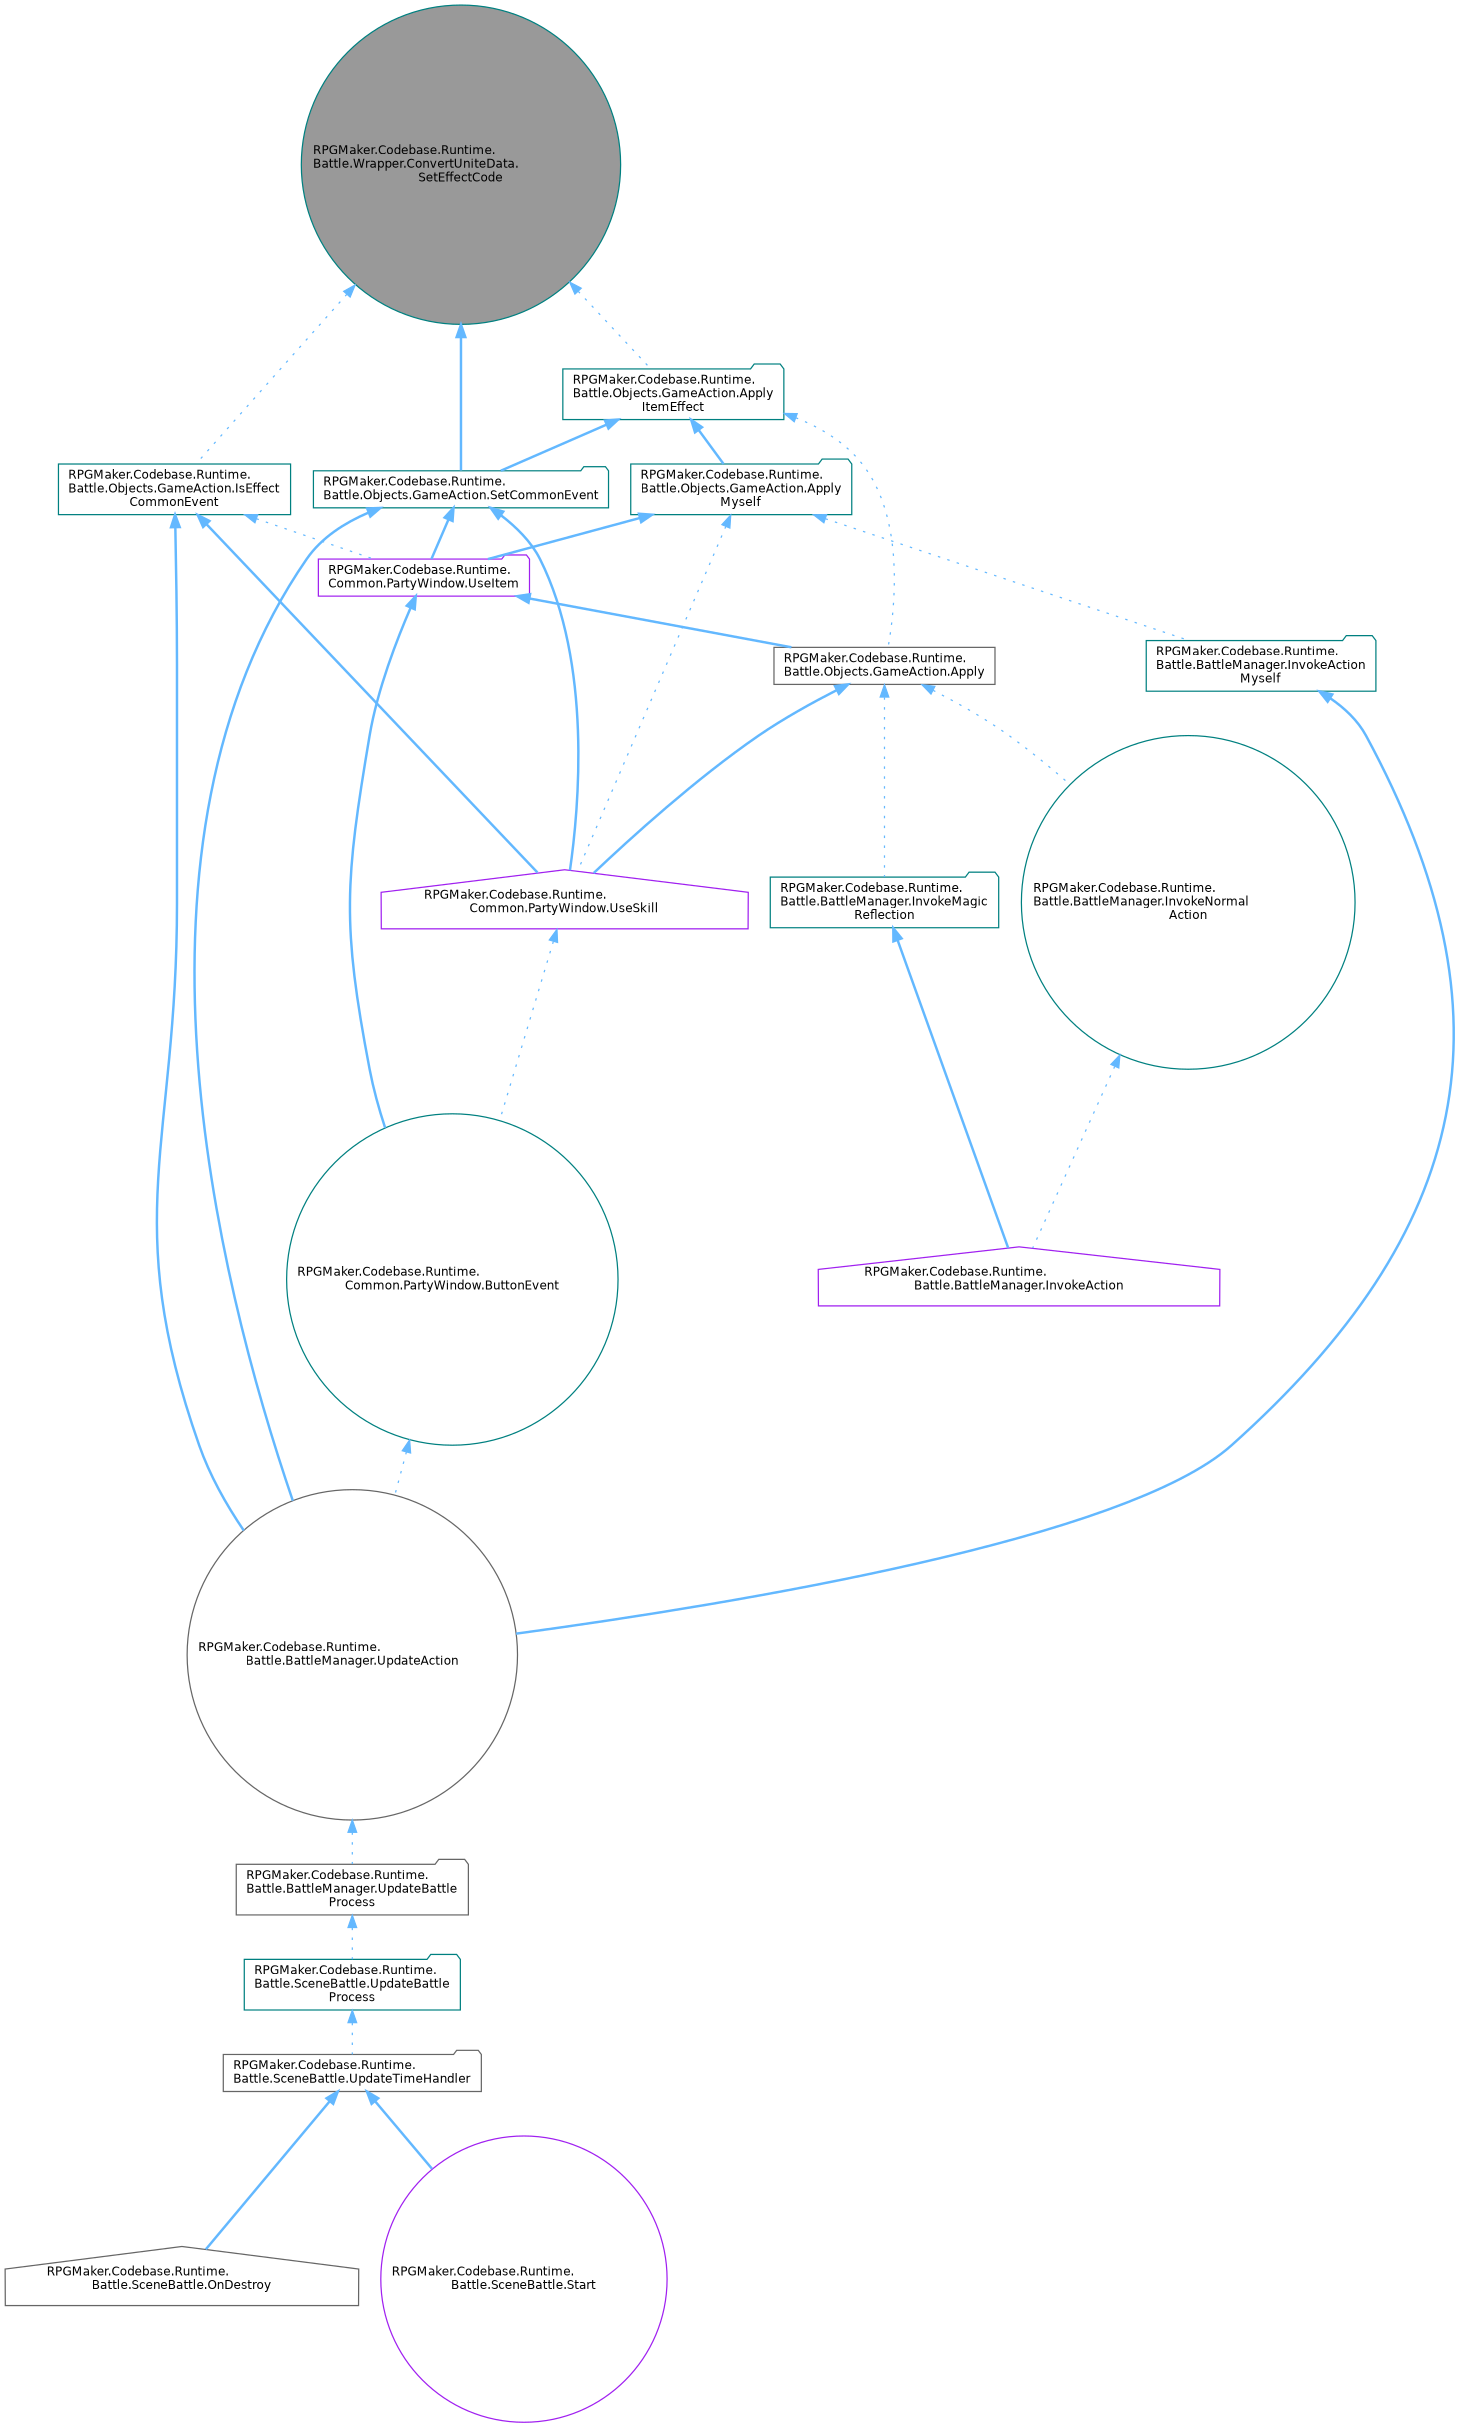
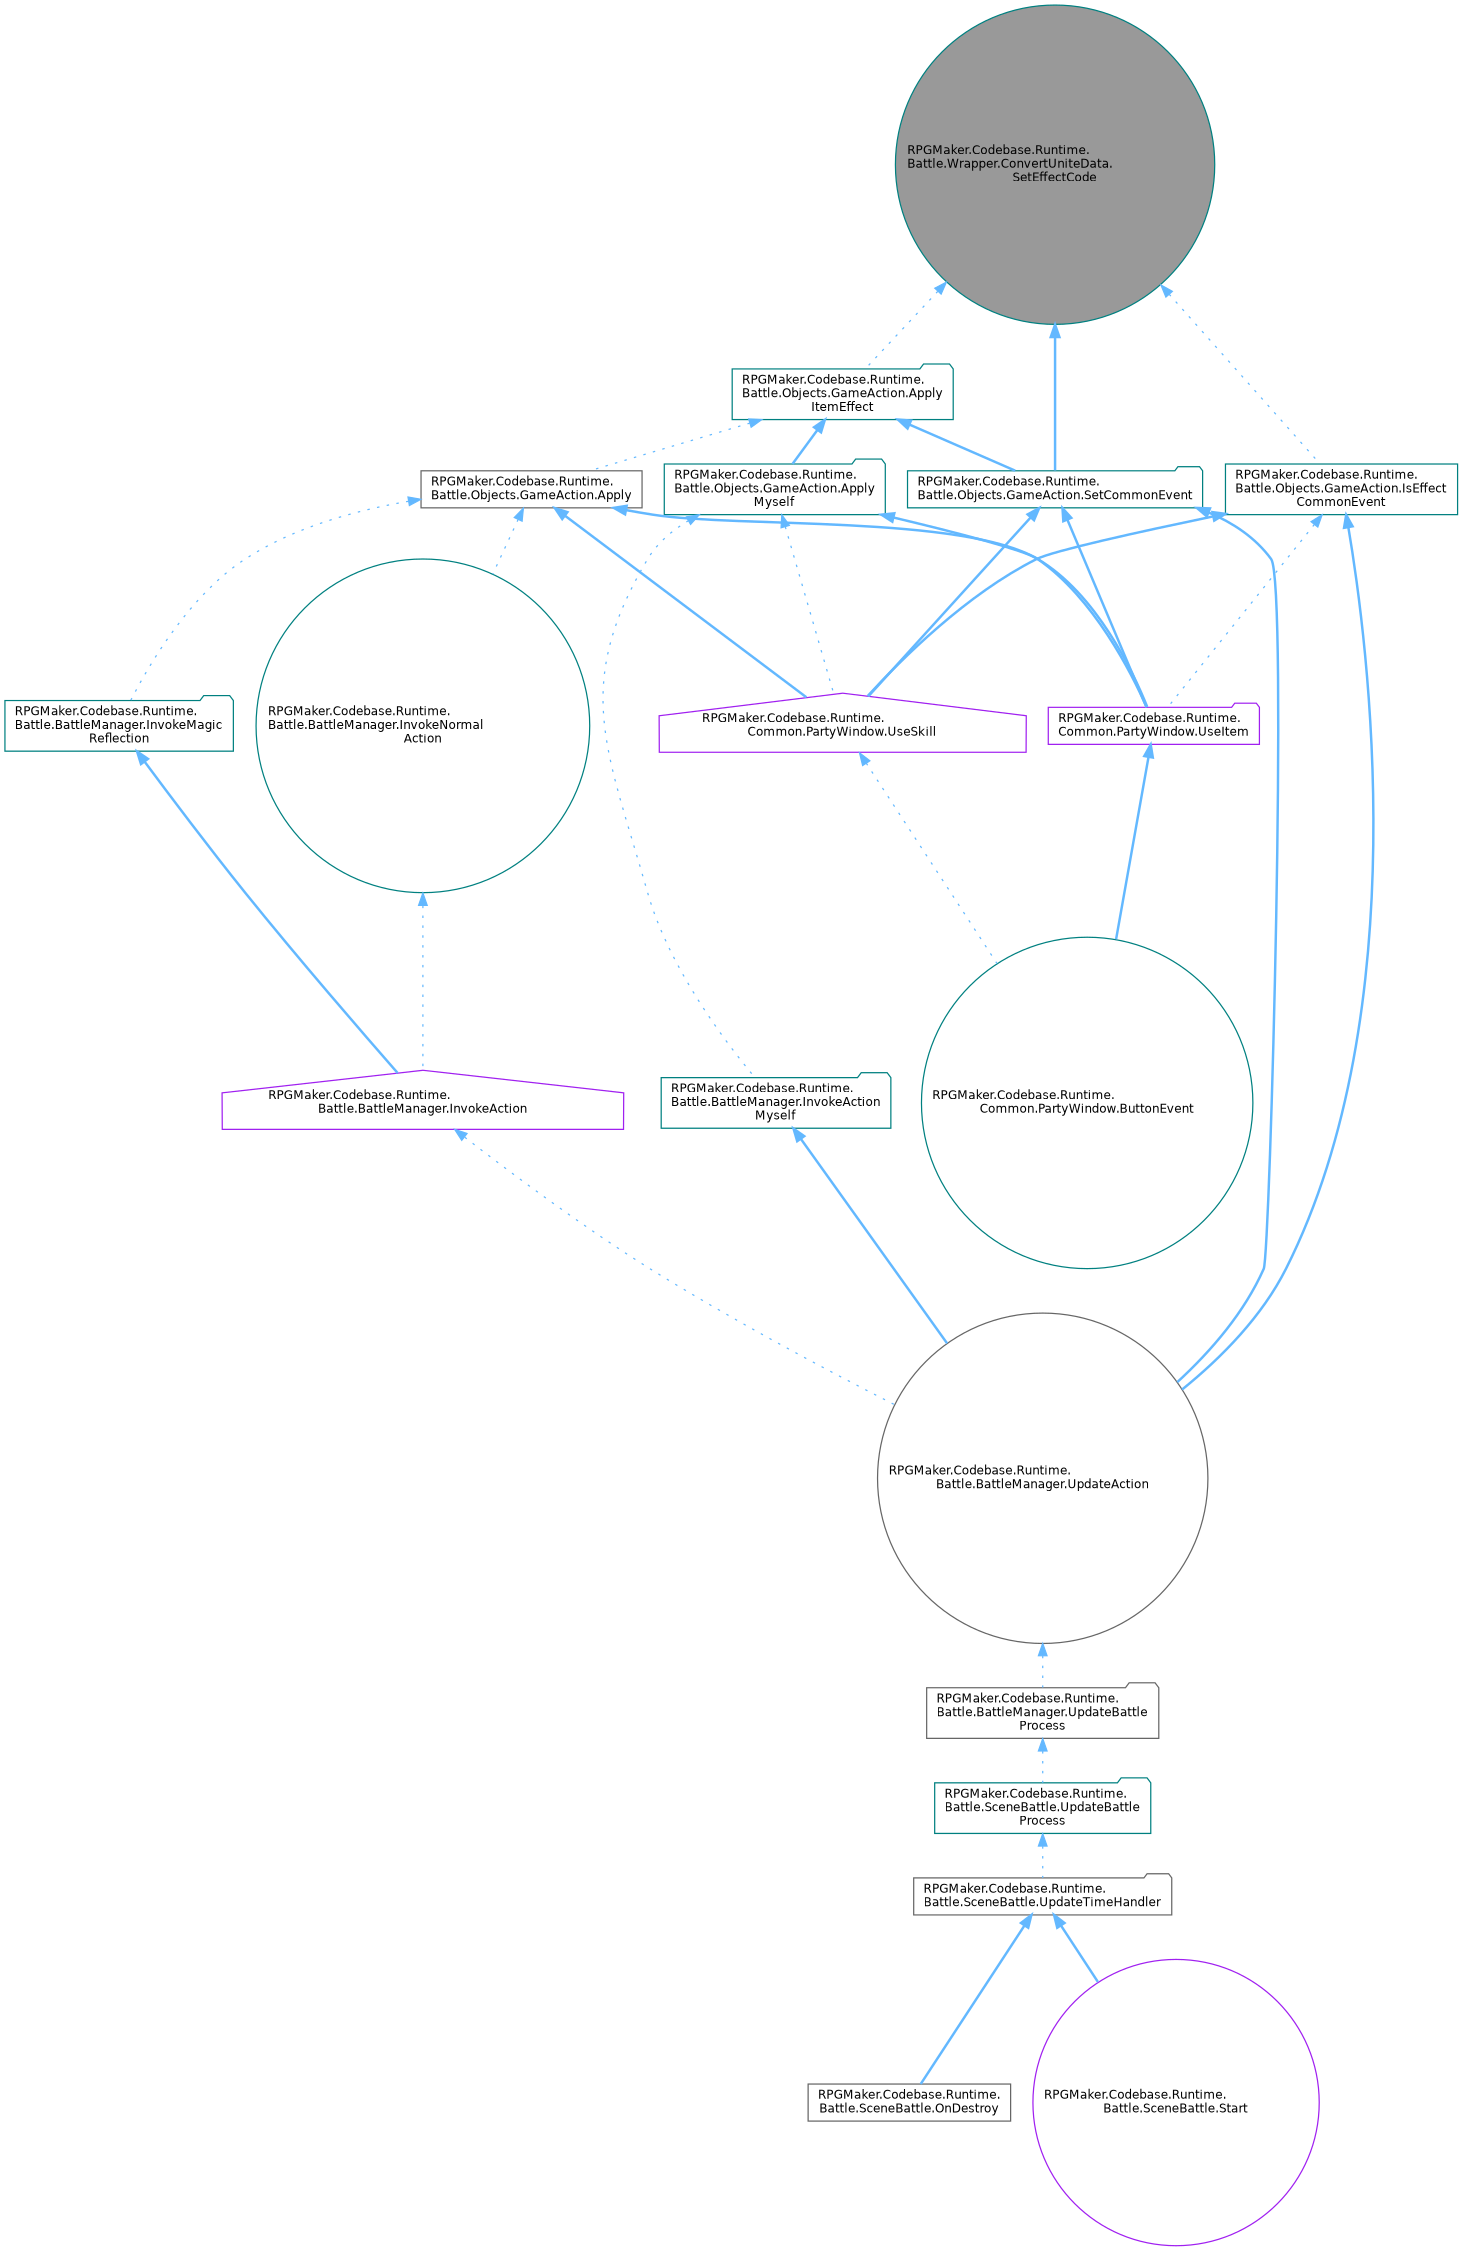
edge "RPGMaker.Codebase.Runtime. Battle.Objects.GameAction.Apply" -> "RPGMaker.Codebase.Runtime. Common.PartyWindow.UseItem": reversed
edge "RPGMaker.Codebase.Runtime. Battle.BattleManager.UpdateAction" -> "RPGMaker.Codebase.Runtime. Common.PartyWindow.ButtonEvent": now "RPGMaker.Codebase.Runtime. Battle.BattleManager.UpdateAction" -> "RPGMaker.Codebase.Runtime. Battle.BattleManager.InvokeAction"
node "RPGMaker.Codebase.Runtime. Battle.SceneBattle.OnDestroy": shape house -> box
